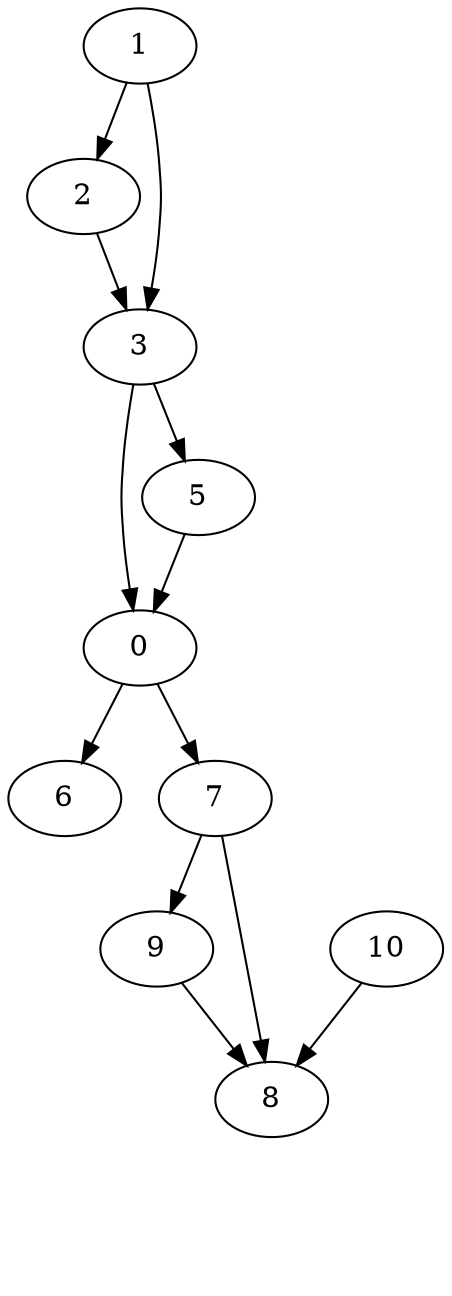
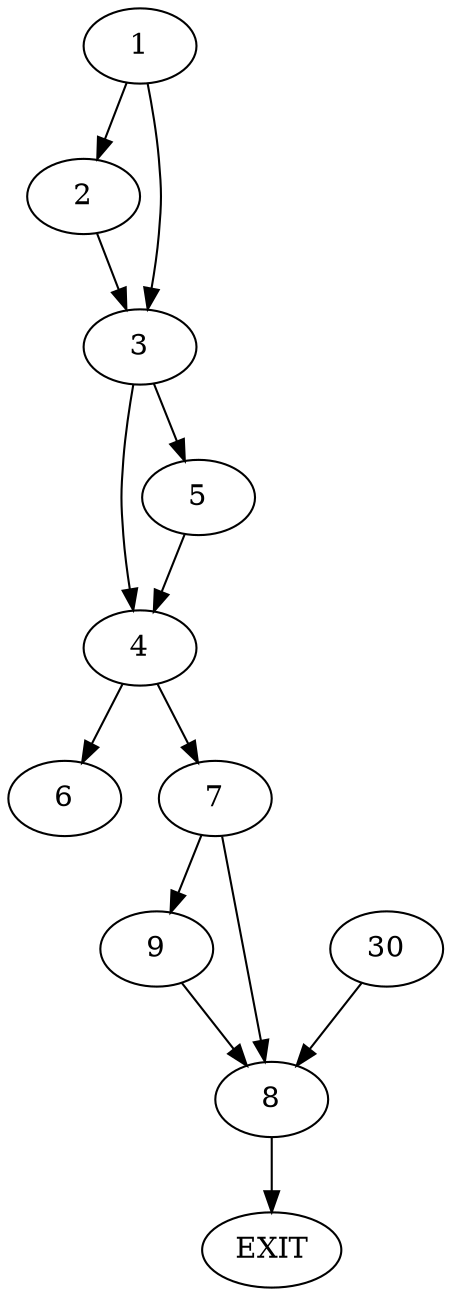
node "0": label "0" -> "4"
node "10": label "10" -> "30"
node "EXIT": added
